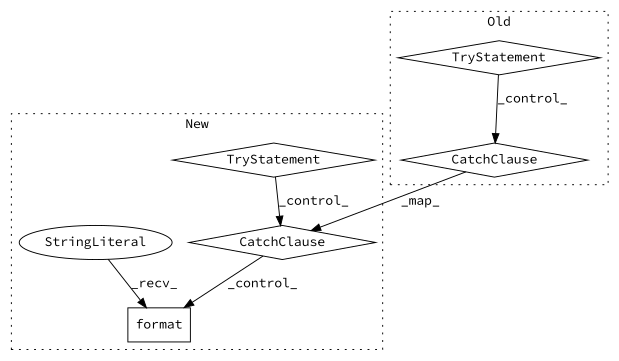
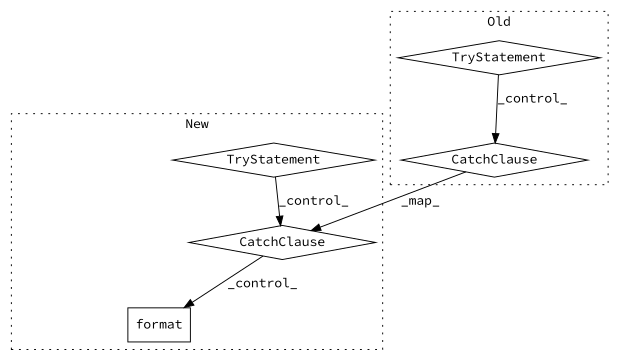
node "StringLiteral": removed
